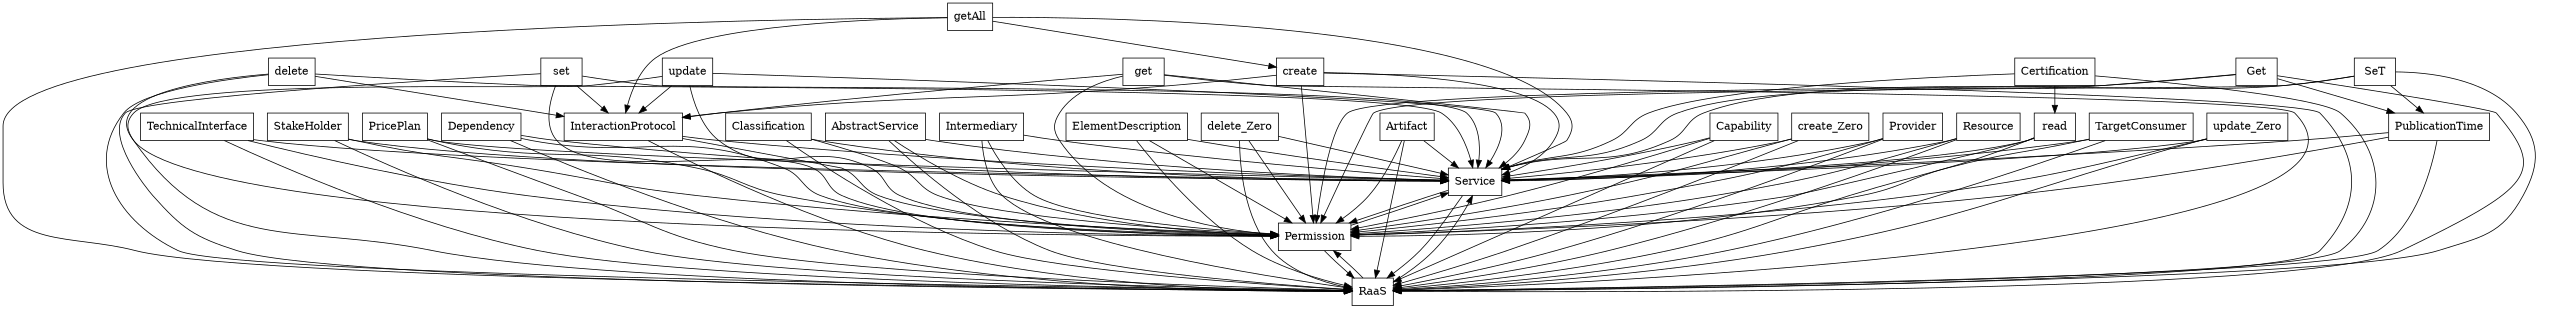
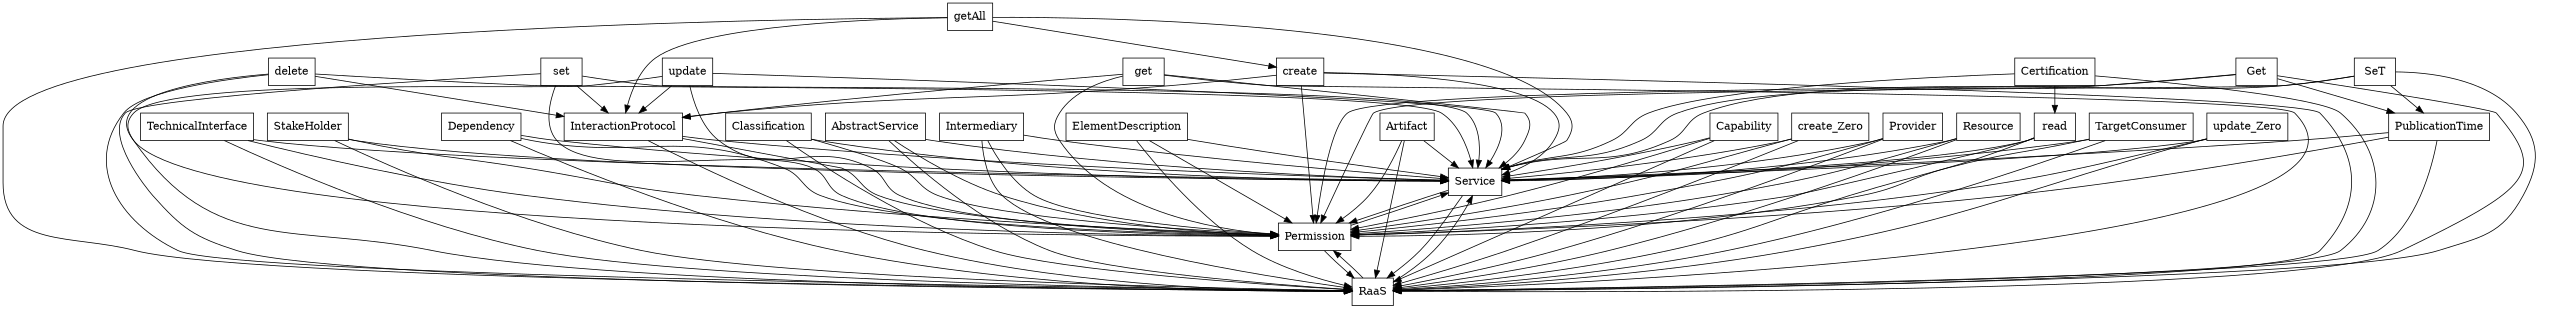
node "PricePlan": removed
node "delete_Zero": removed
